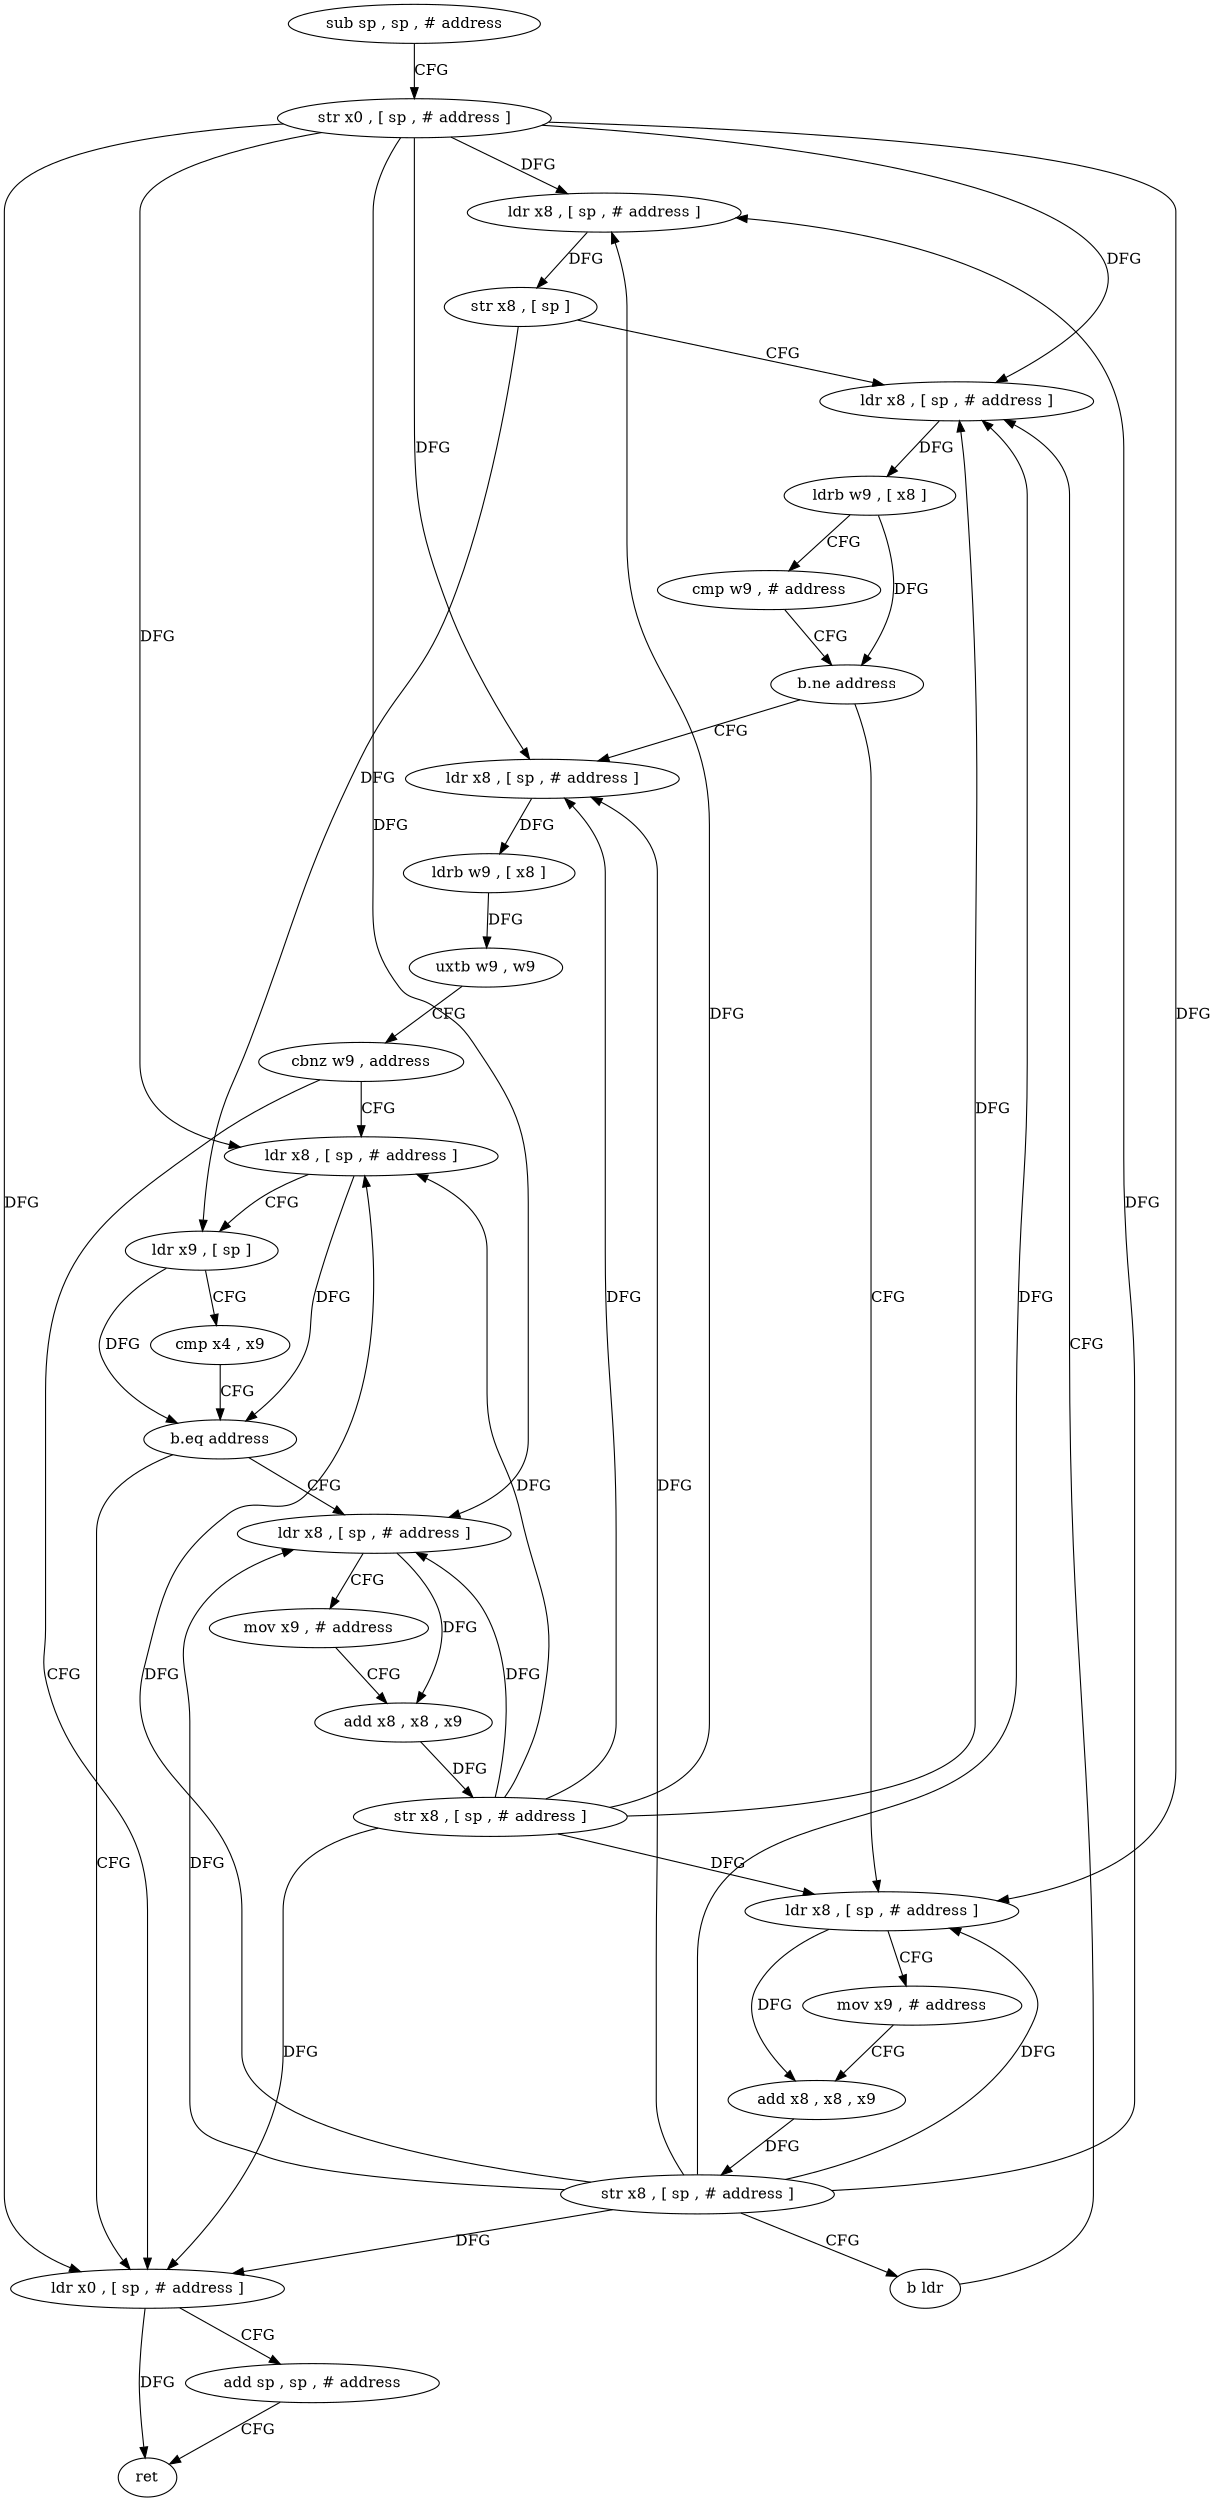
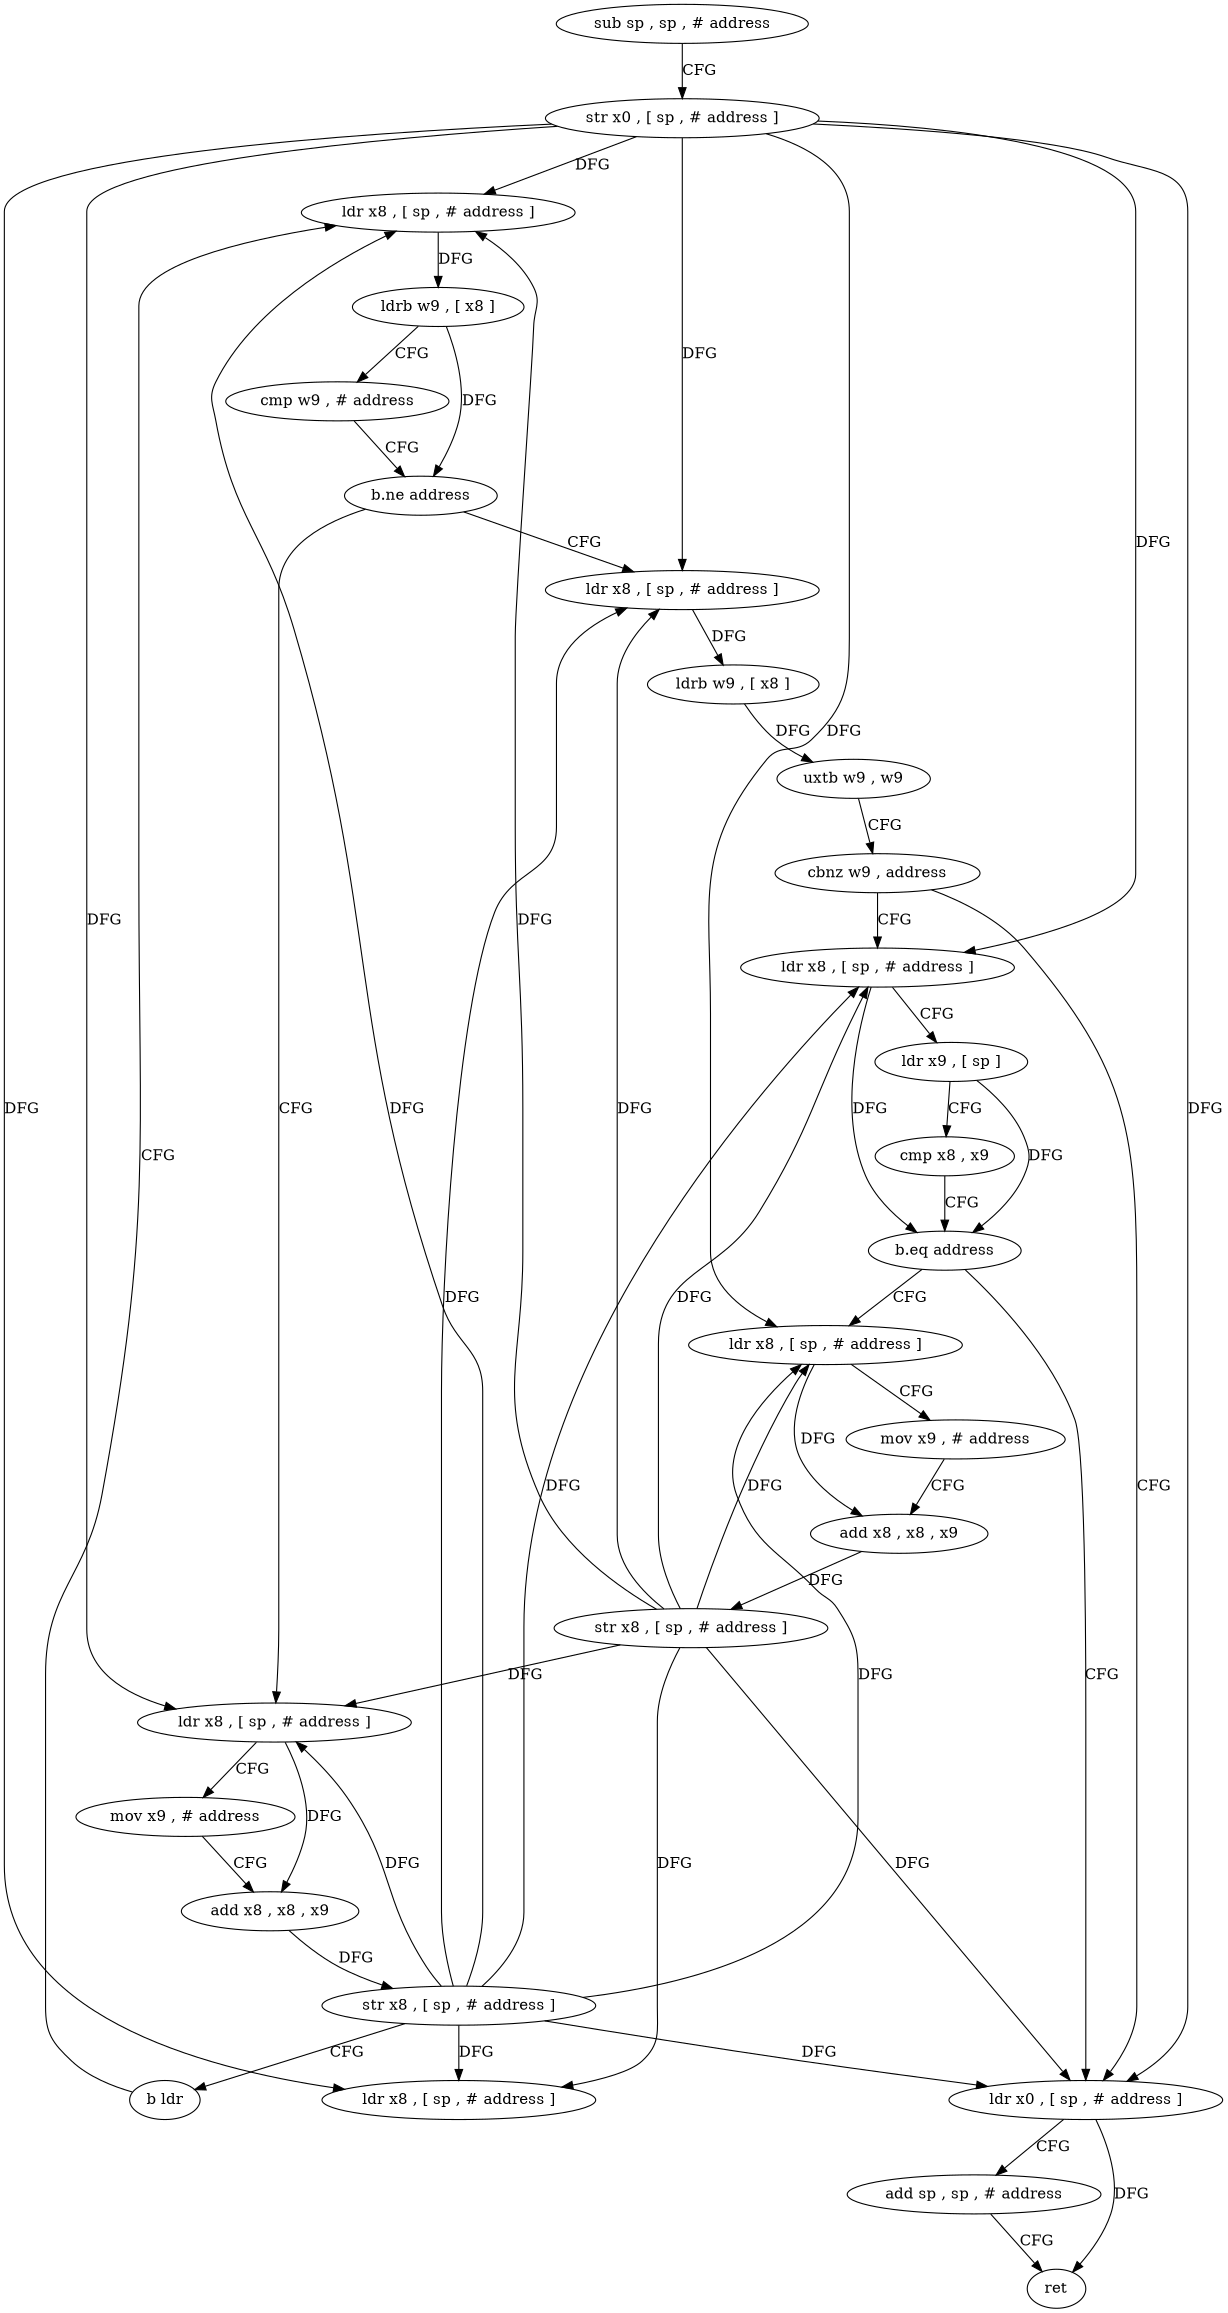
node "str x8 , [ sp ]": removed
node "cmp x4 , x9": label "cmp x4 , x9" -> "cmp x8 , x9"
